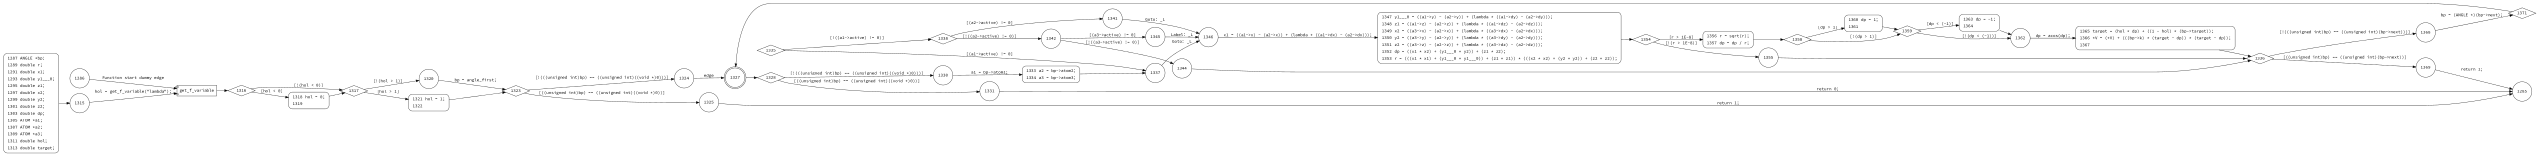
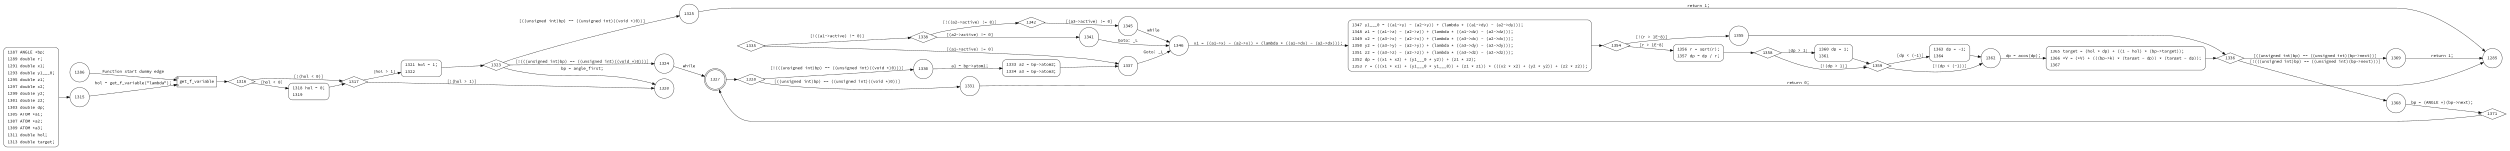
edge "1345" -> "1346": label "Label: _L" -> "while"
node "1342": shape circle -> diamond
node "1344": removed
edge "1324" -> "1327": label "edge" -> "while"
edge "1320" -> "1323": reversed
